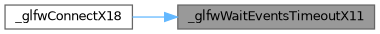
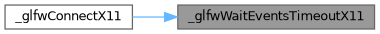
node "_glfwConnectX18": label "_glfwConnectX18" -> "_glfwConnectX11"
